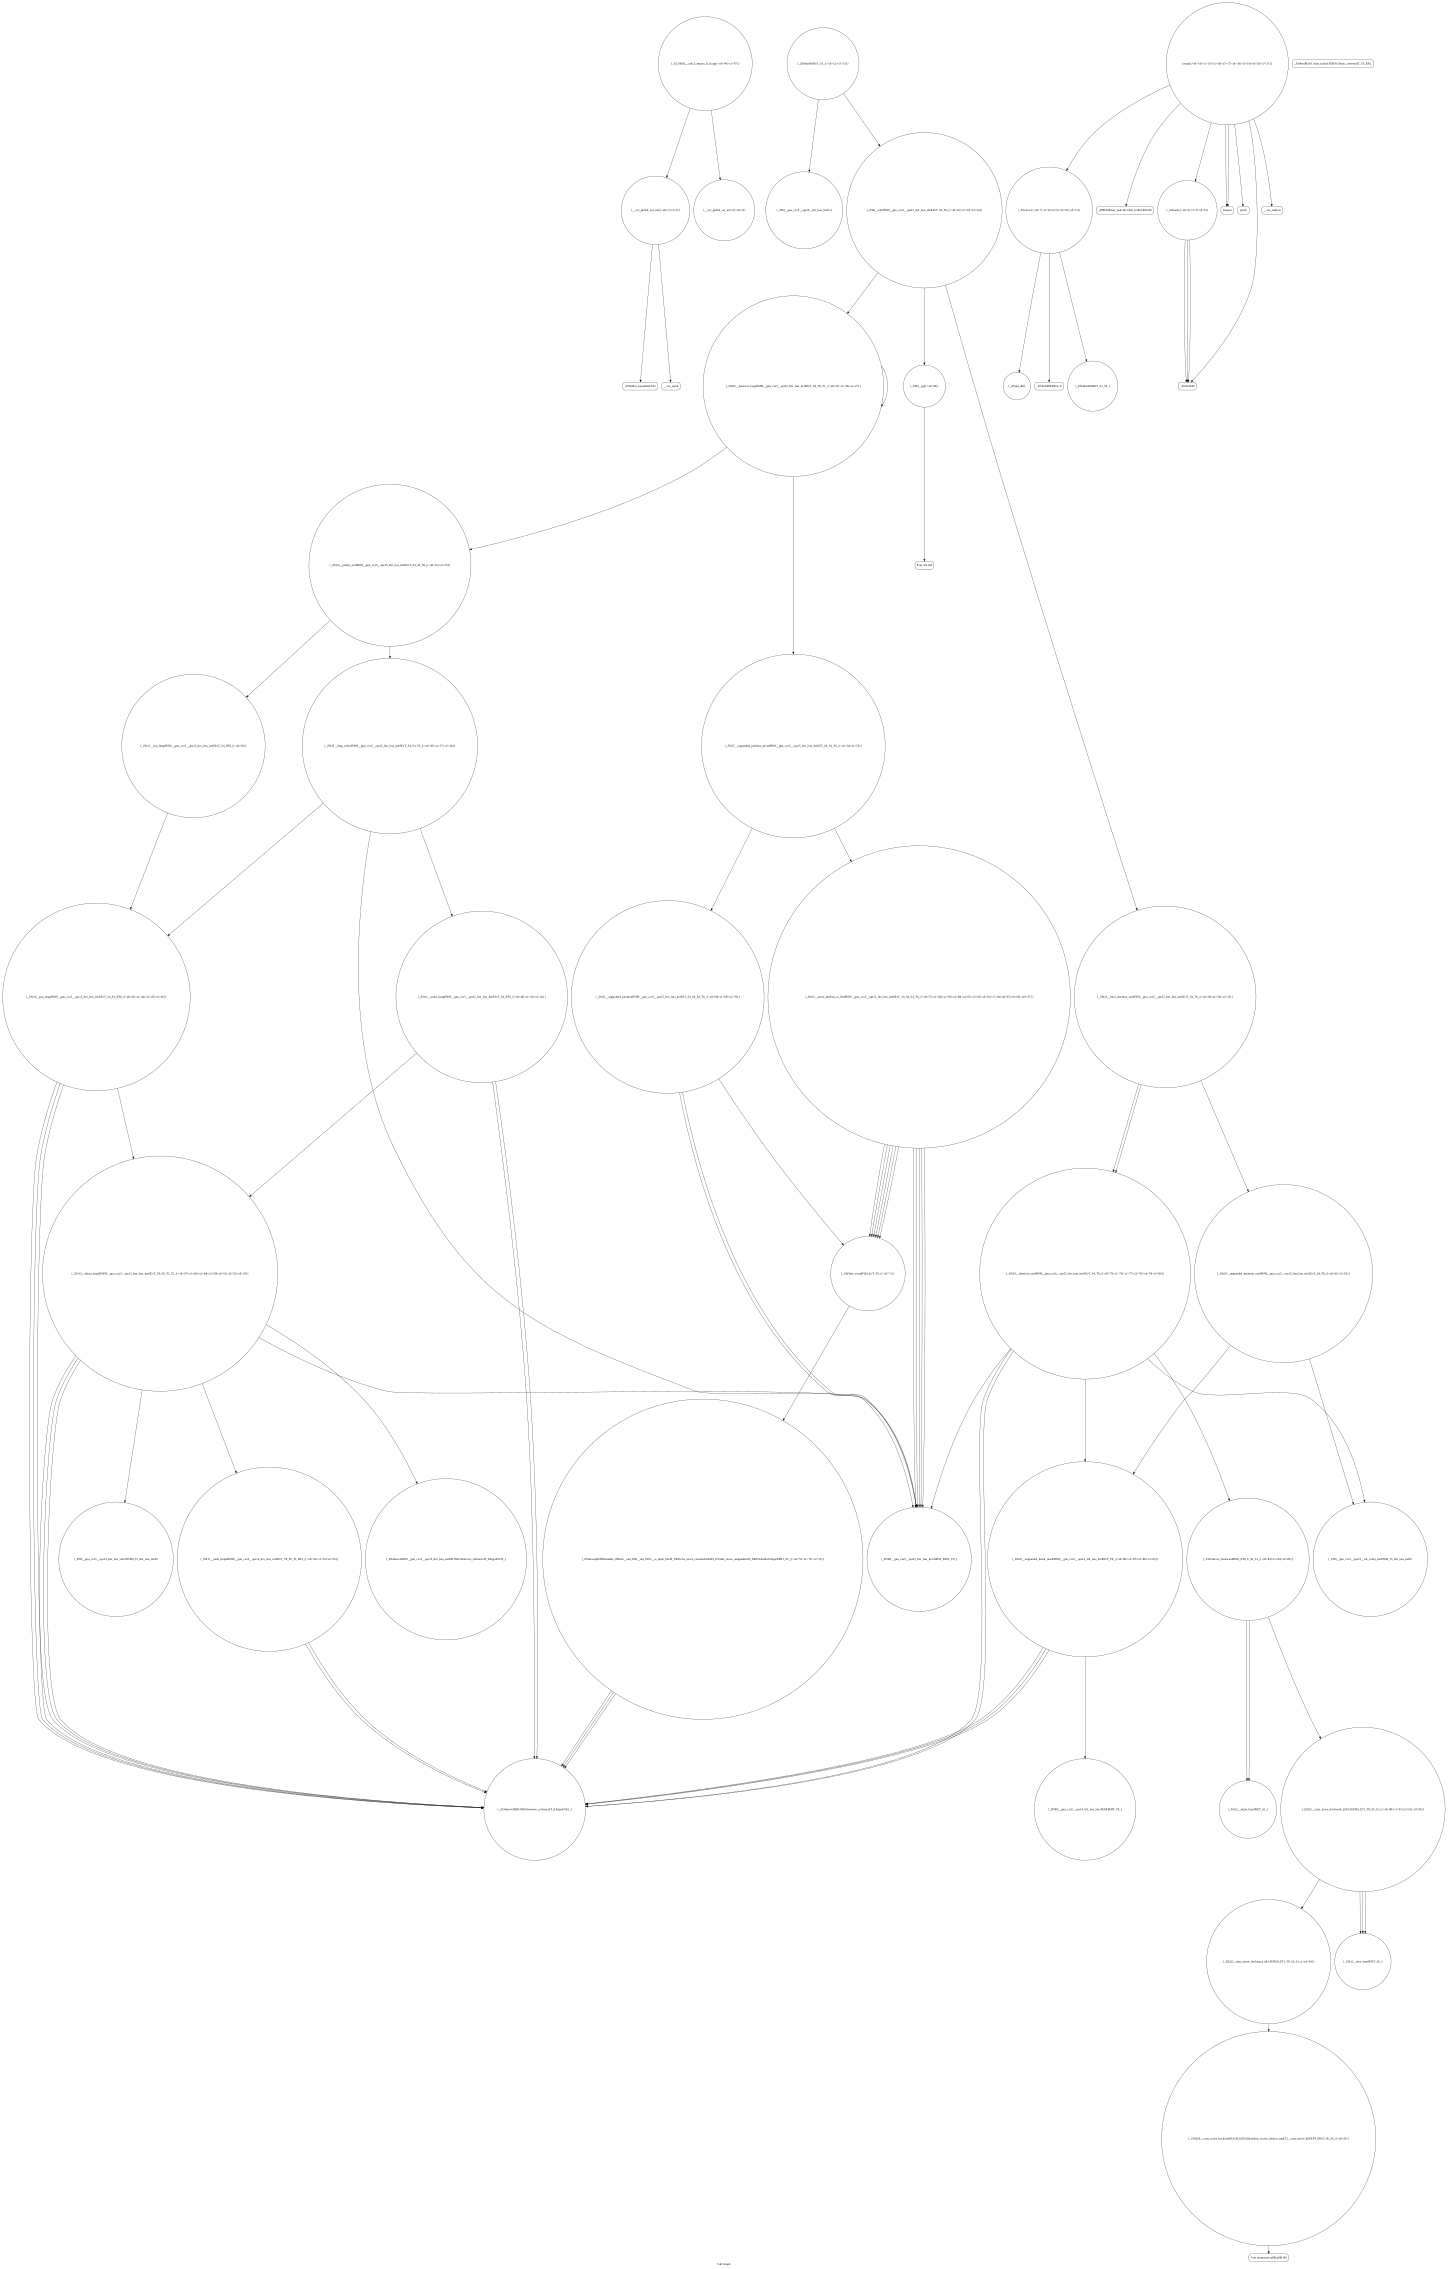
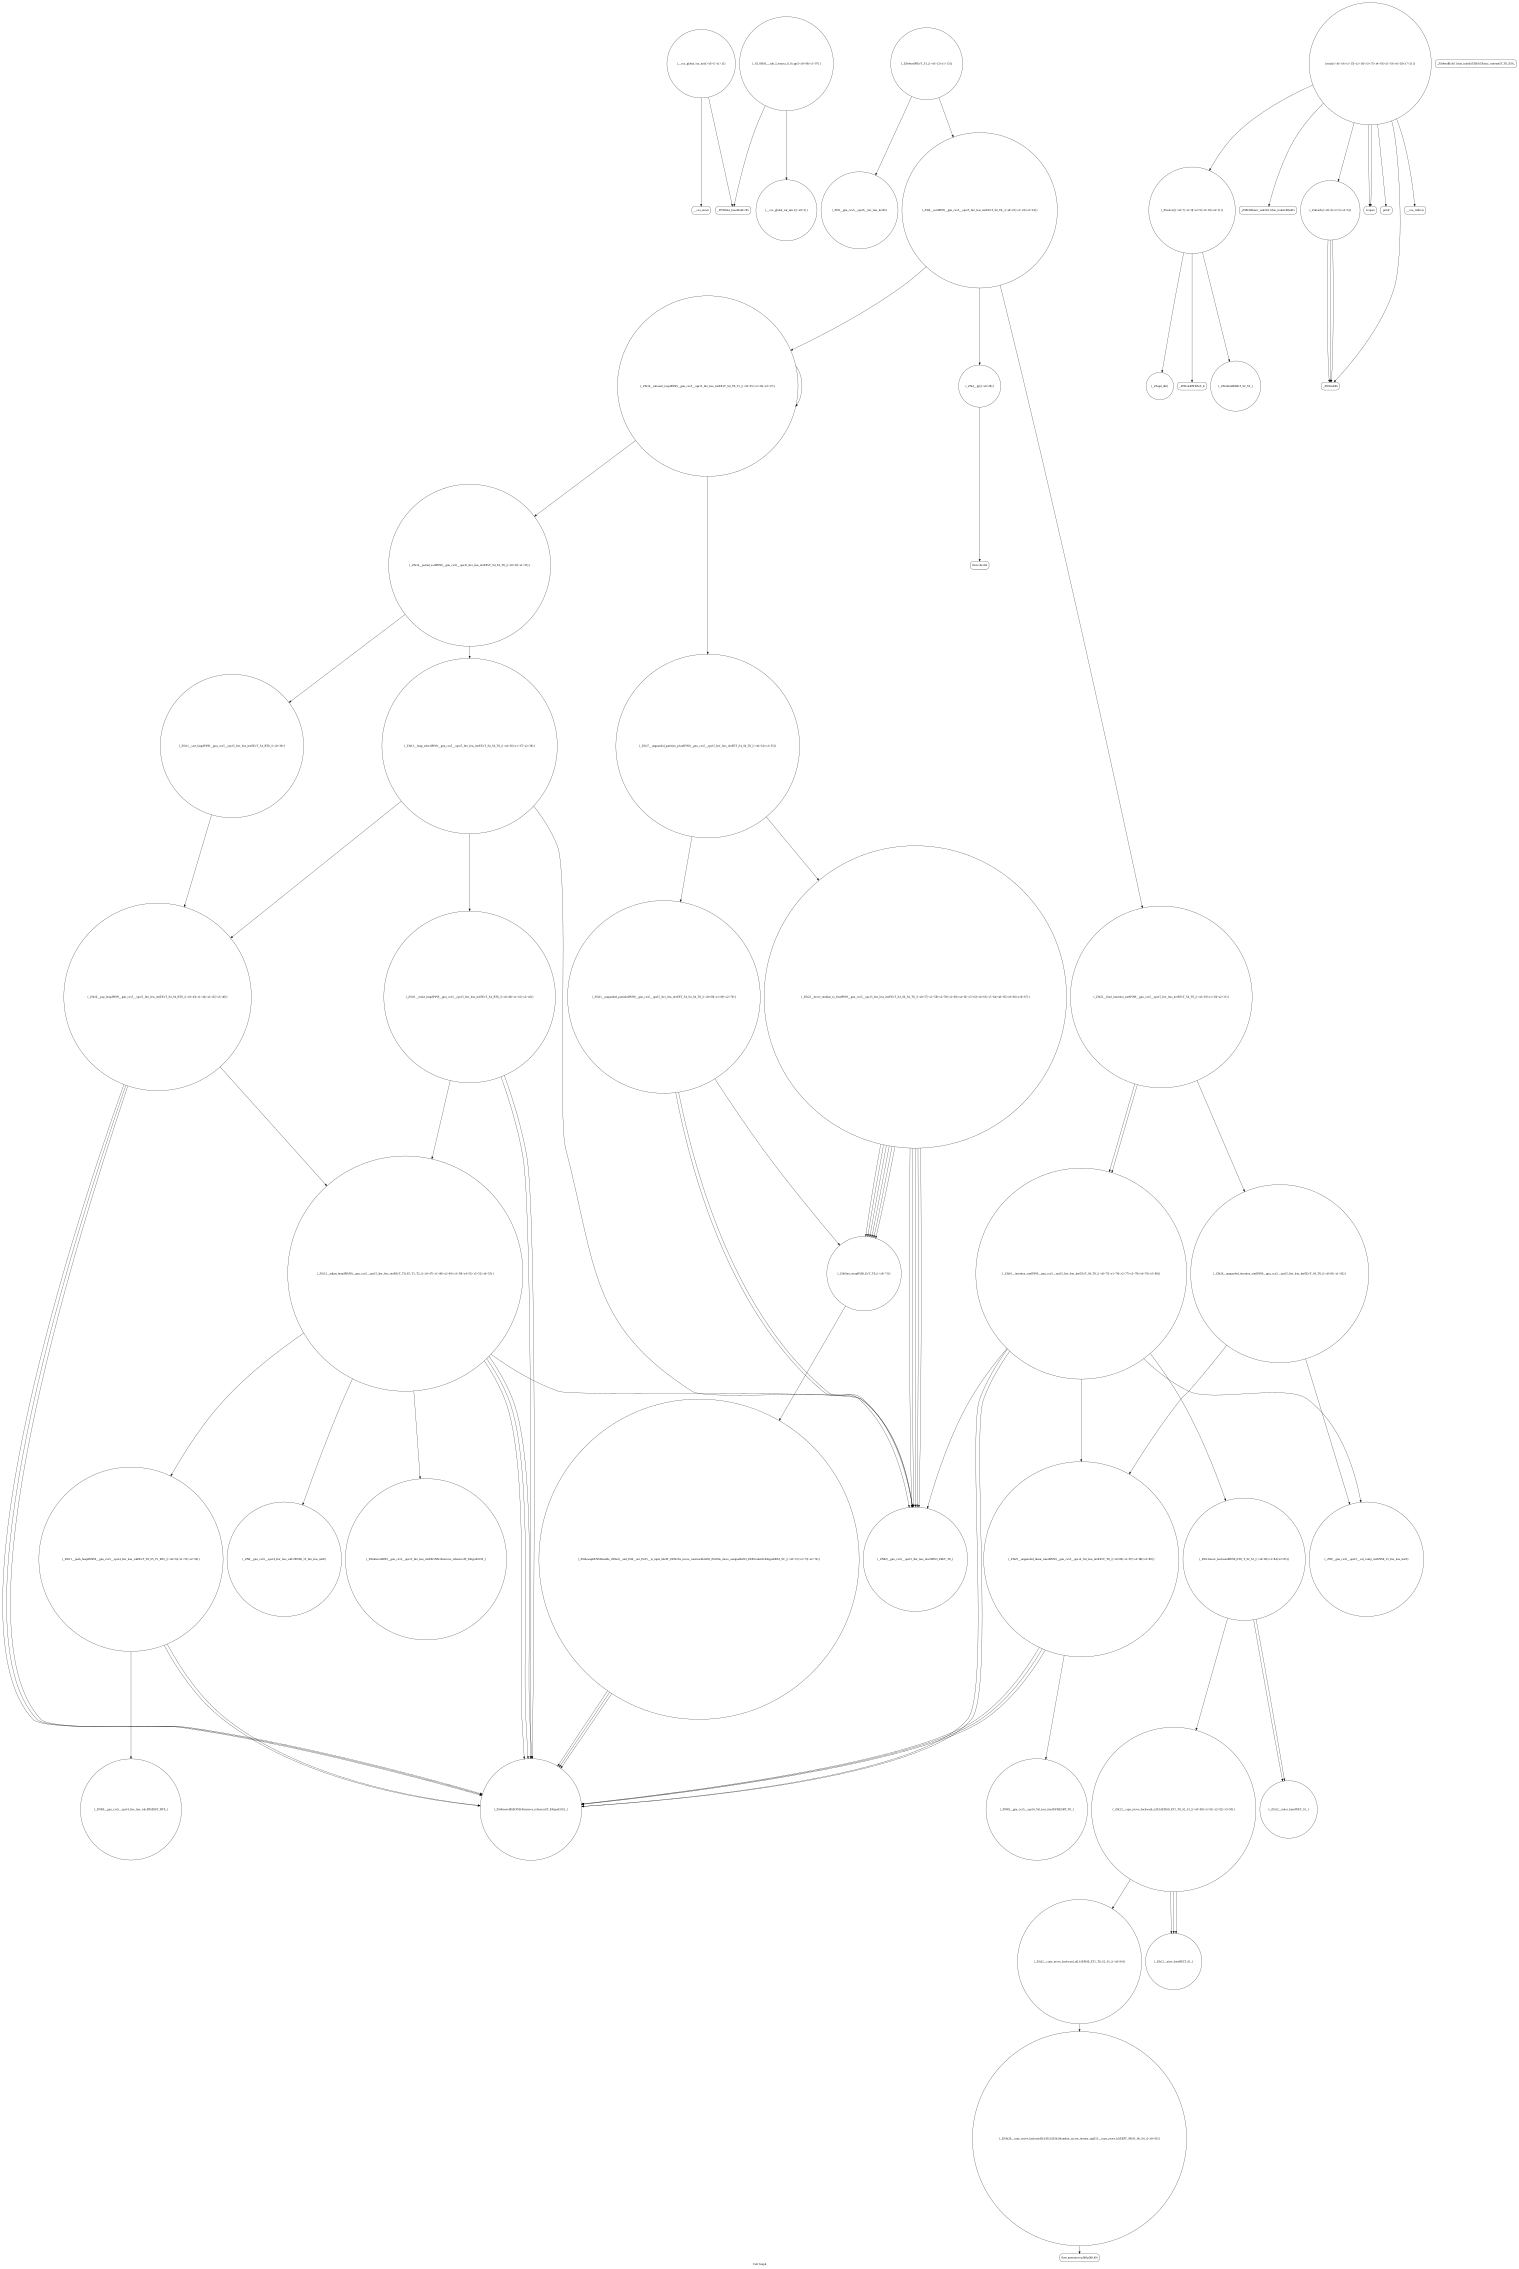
edge "{_GLOBAL__sub_I_emaxx_0_0.cpp|{<s0>96|<s1>97}}" -> "{__cxx_global_var_init|{<s0>1|<s1>2}}": now "{_GLOBAL__sub_I_emaxx_0_0.cpp|{<s0>96|<s1>97}}" -> "_ZNSt8ios_base4InitC1Ev"
node "{_ZNK9__gnu_cxx5__ops14_Iter_less_valclIPiiEEbT_RT0_}": added
